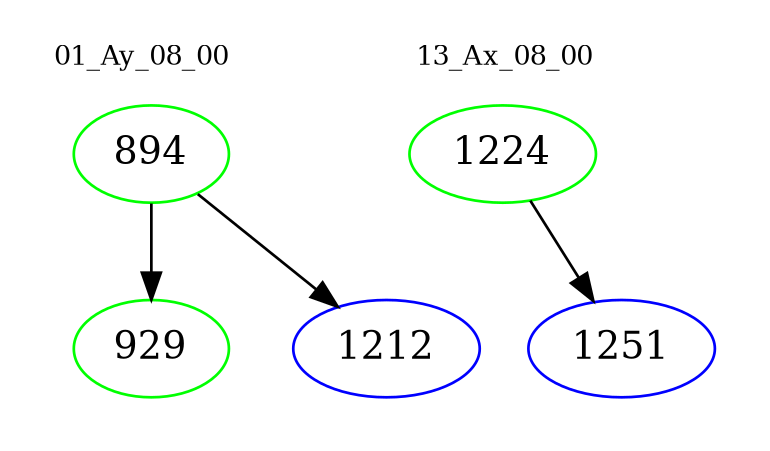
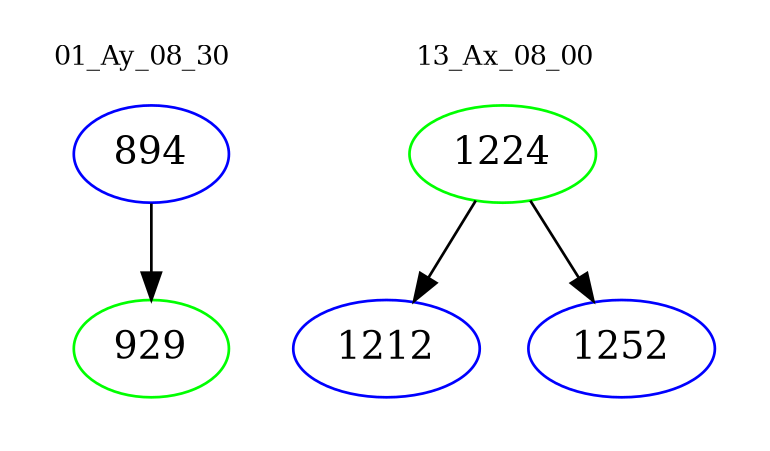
cluster "01_Ay_08_00": label "01_Ay_08_00" -> "01_Ay_08_30"
node "894": color green -> blue
edge "894" -> "1212": now "1224" -> "1212"
node "1251": label "1251" -> "1252"
